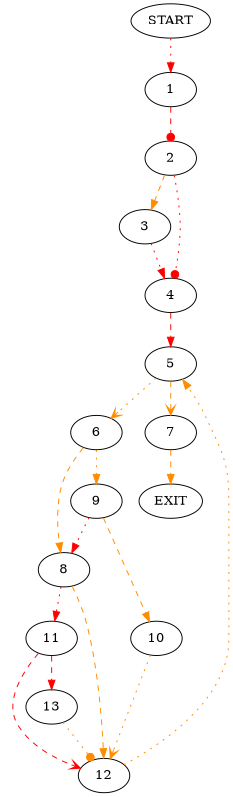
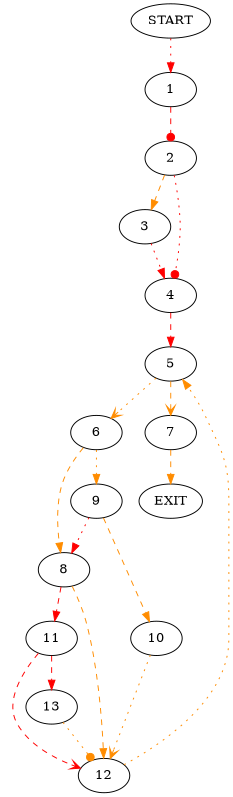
edge "8" -> "11": style dotted -> dashed
